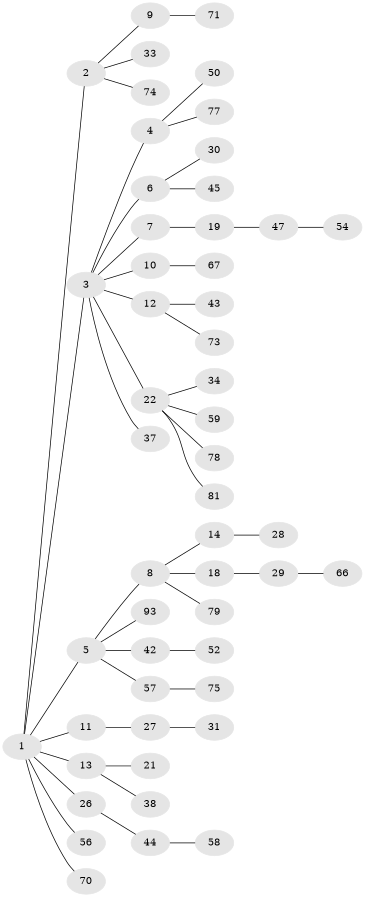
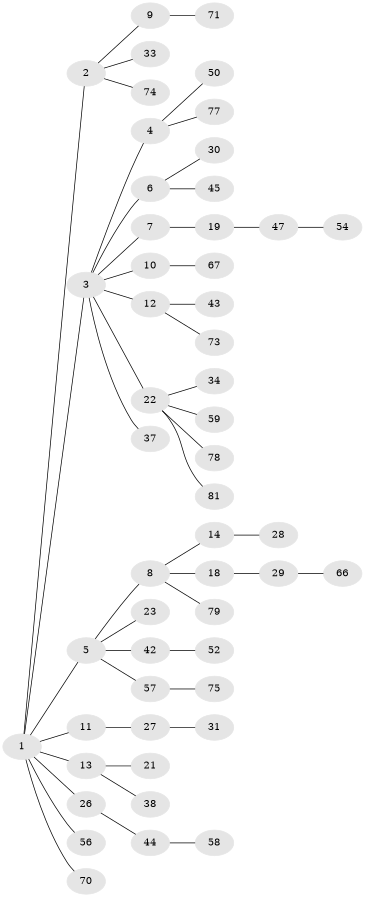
node "93": label "93" -> "23"
